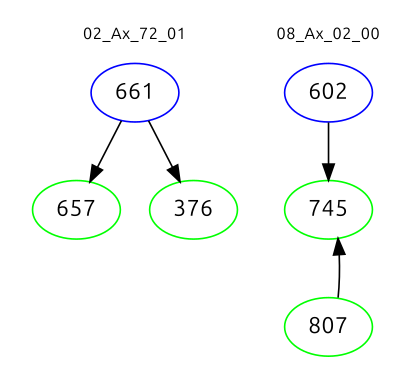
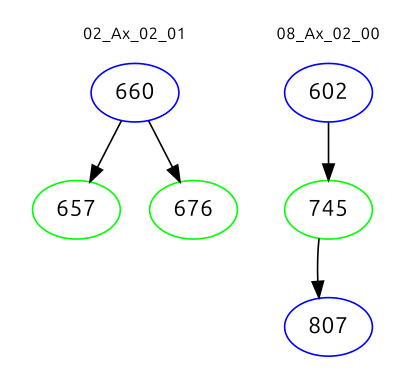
cluster "02_Ax_72_01": label "02_Ax_72_01" -> "02_Ax_02_01"
node "661": label "661" -> "660"
node "376": label "376" -> "676"
edge "807" -> "745": reversed
node "807": color green -> blue
